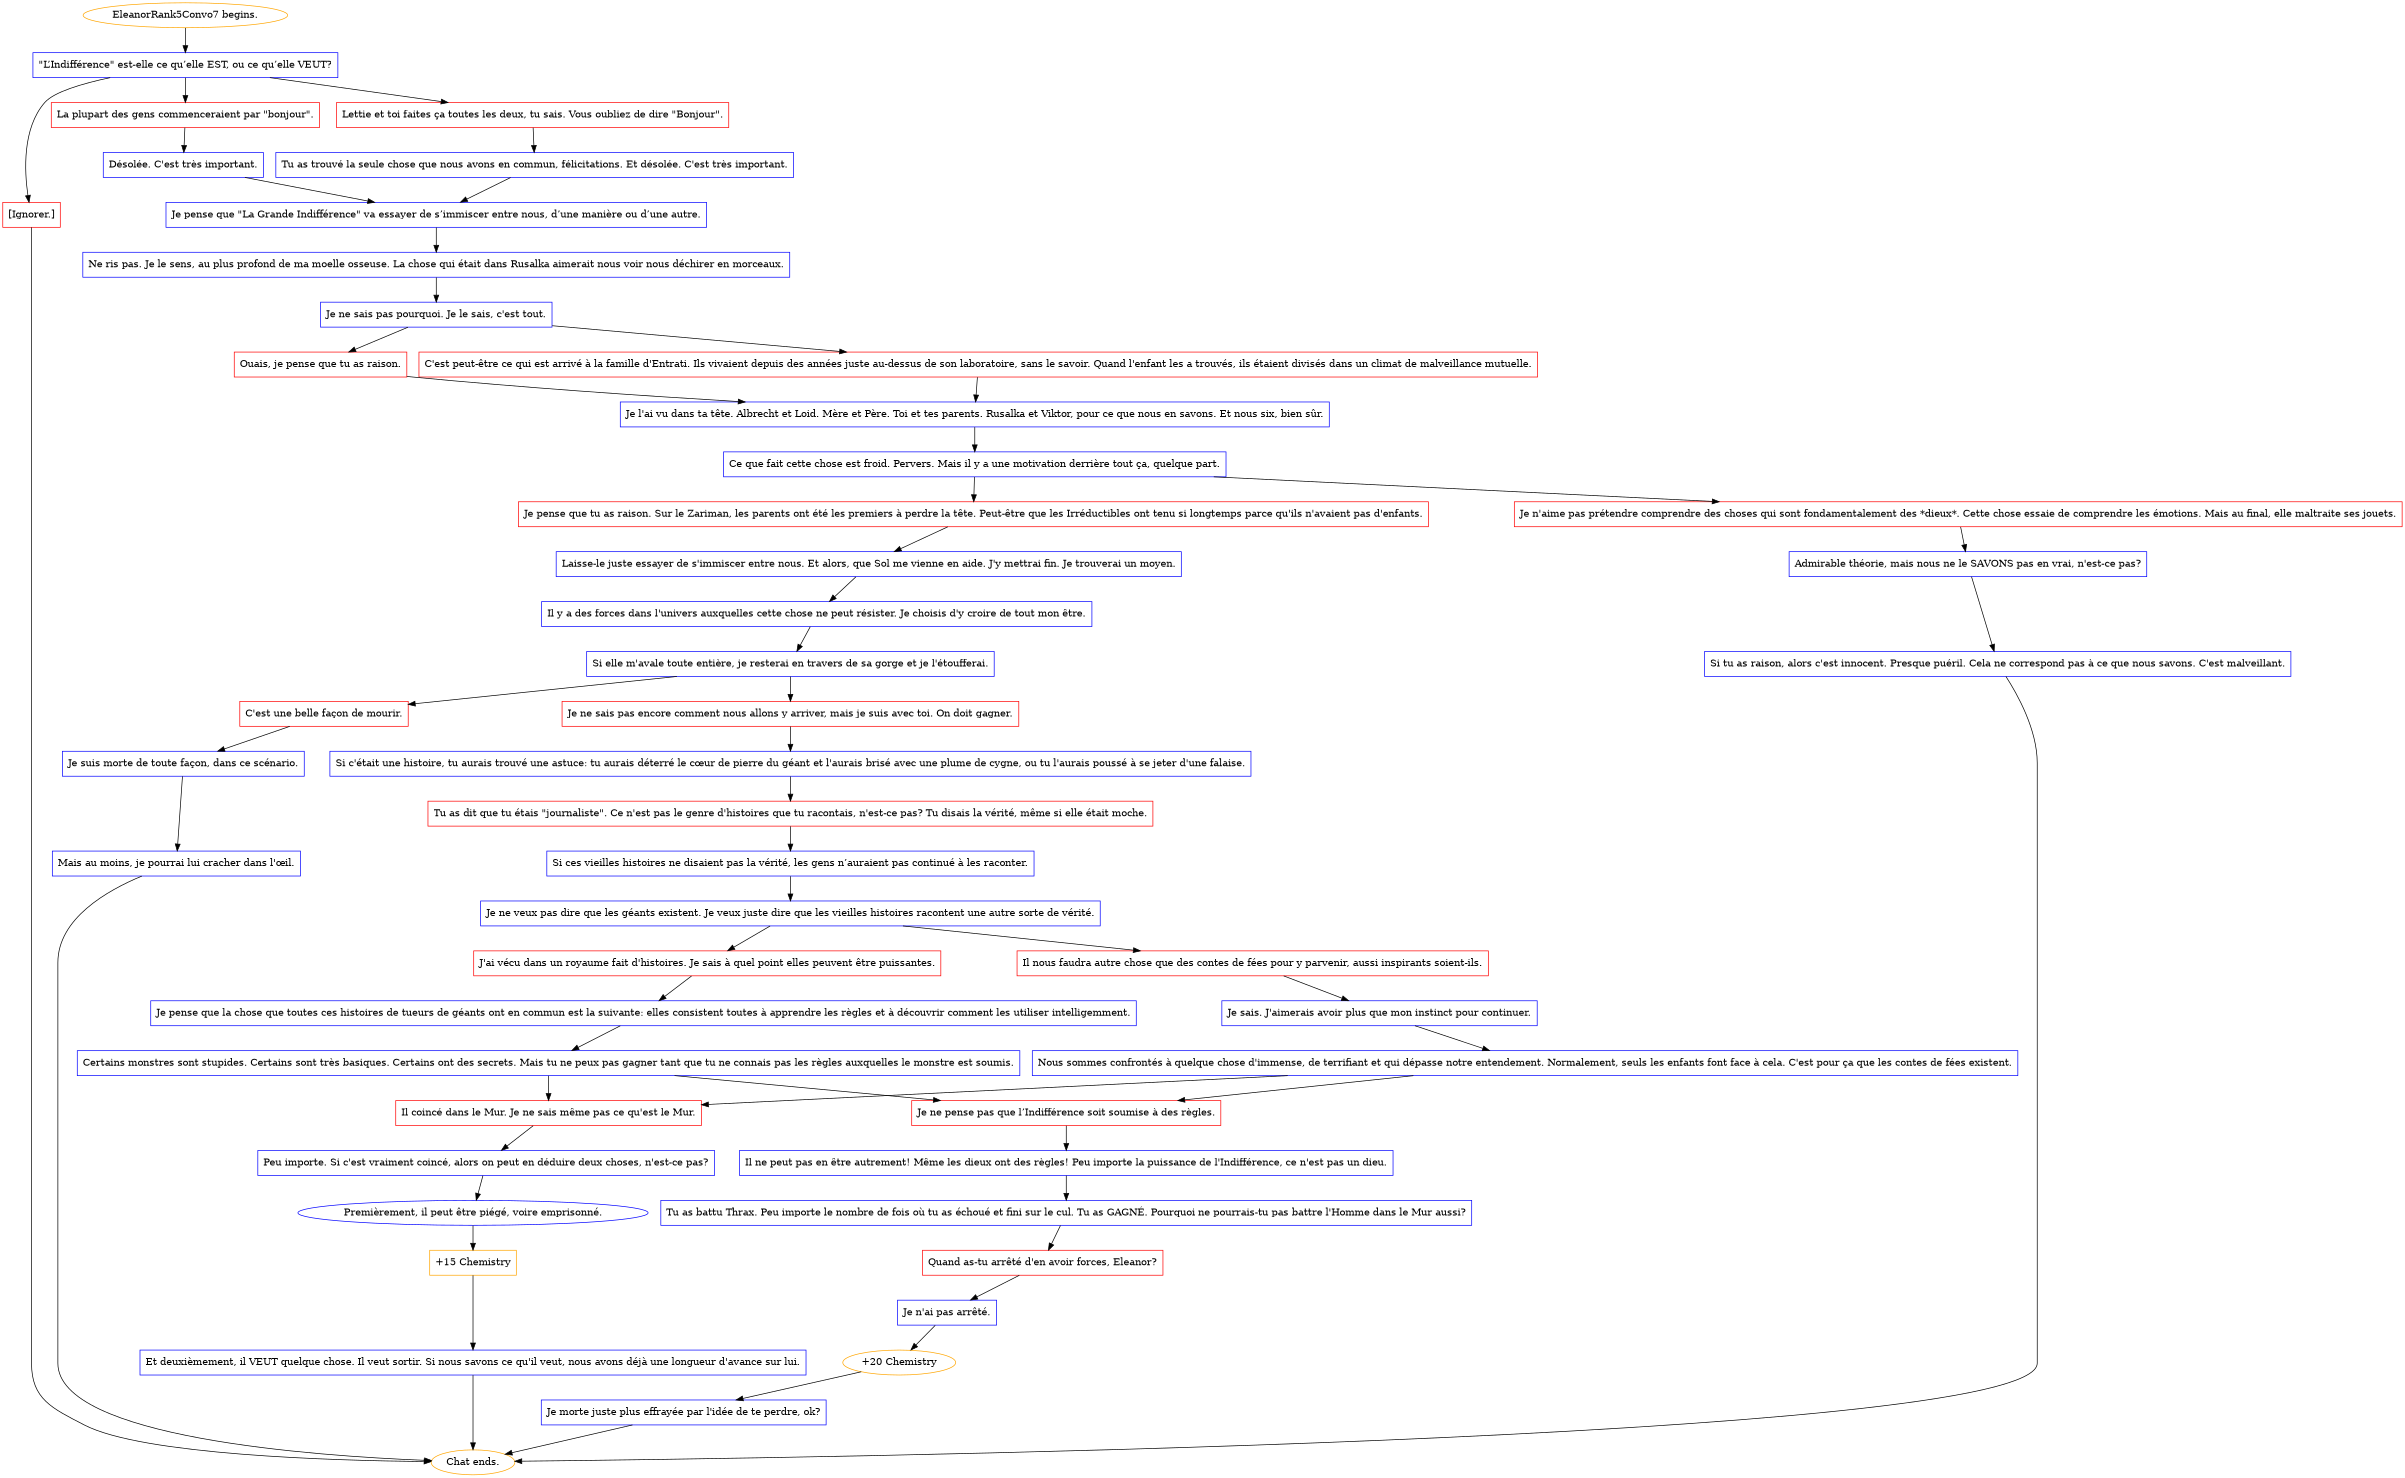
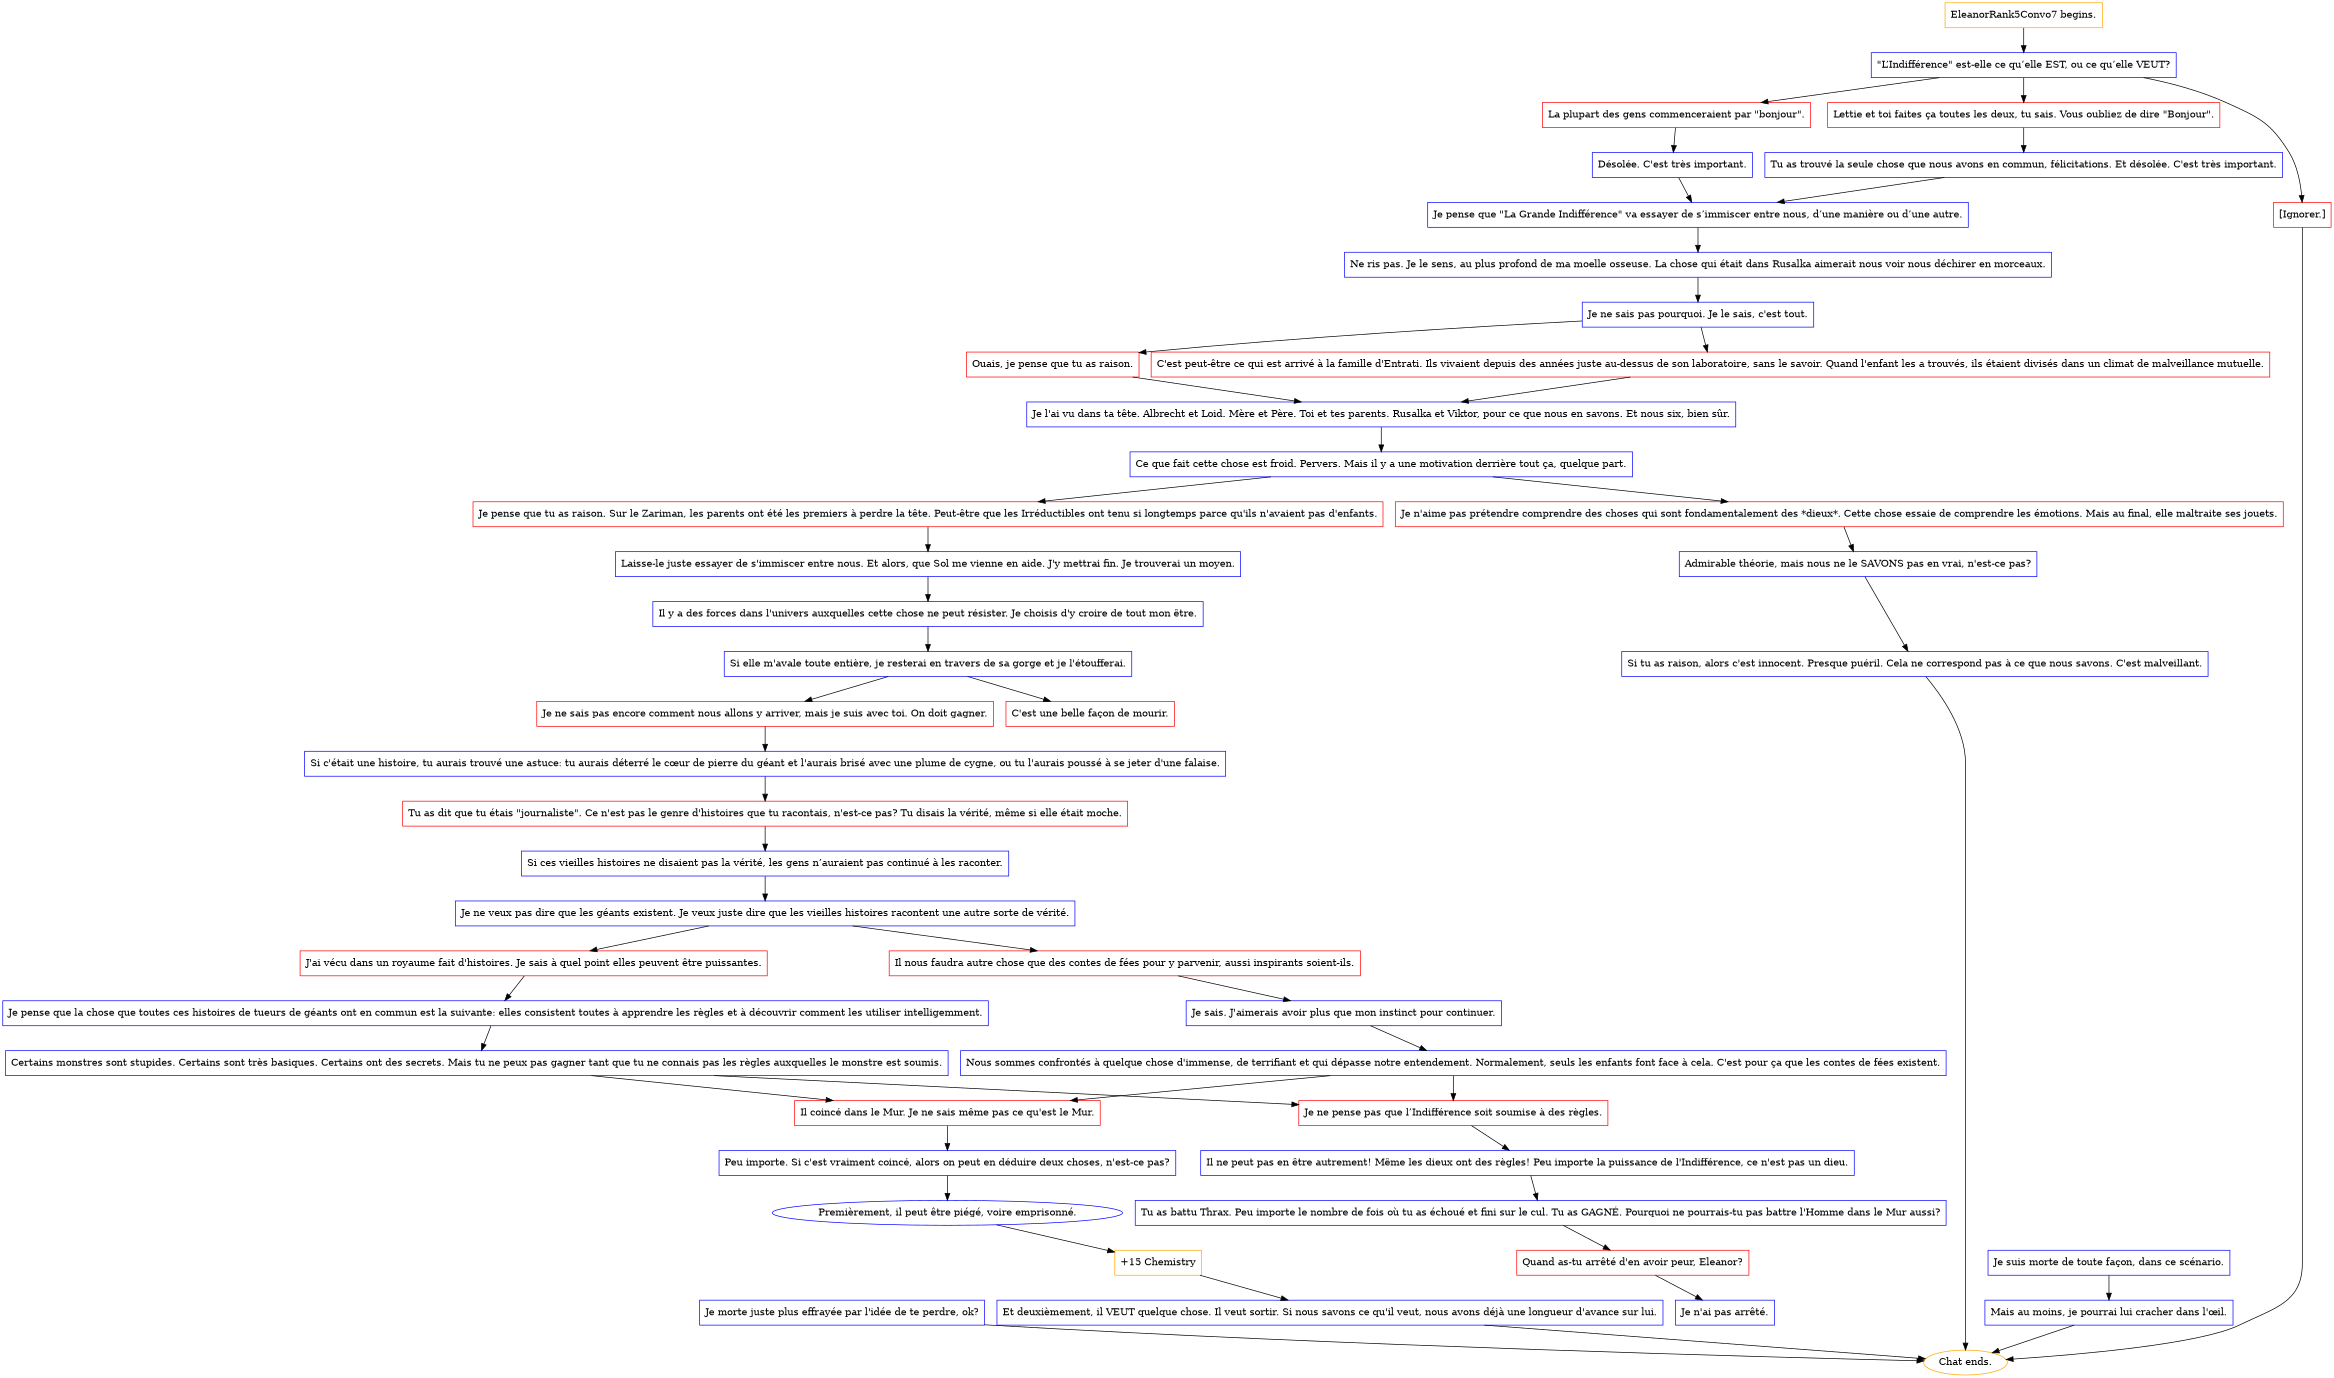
node "EleanorRank5Convo7 begins.": shape ellipse -> box
edge "C'est une belle façon de mourir." -> "Je suis morte de toute façon, dans ce scénario.": removed
node "Quand as-tu arrêté d'en avoir forces, Eleanor?": label "Quand as-tu arrêté d'en avoir forces, Eleanor?" -> "Quand as-tu arrêté d'en avoir peur, Eleanor?"
node "+20 Chemistry": removed
